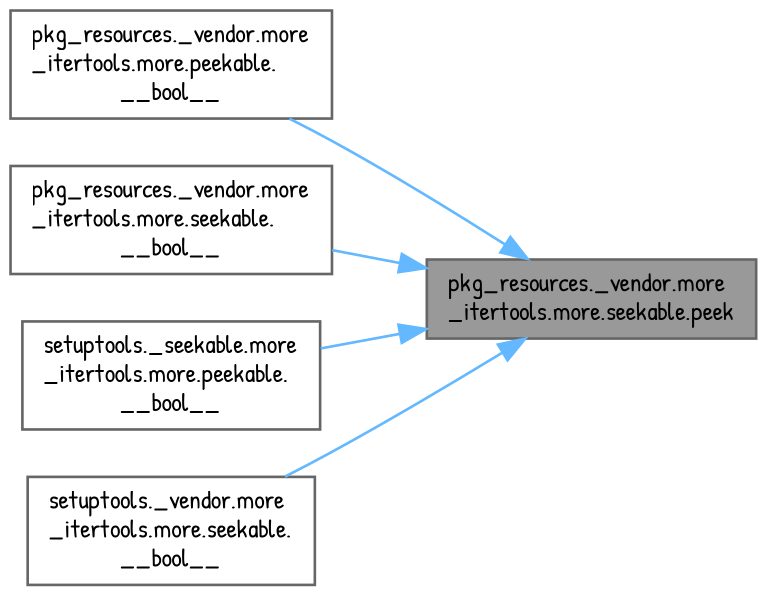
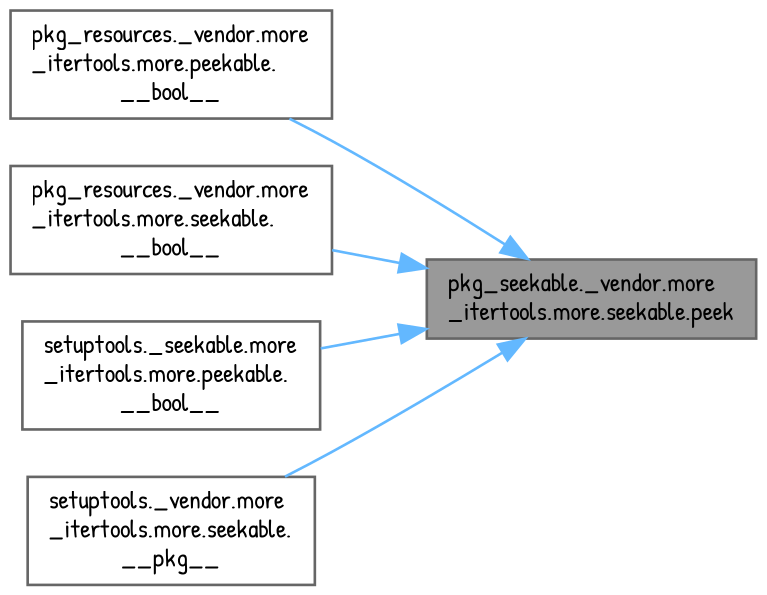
node "pkg_resources._vendor.more _itertools.more.seekable.peek": label "pkg_resources._vendor.more _itertools.more.seekable.peek" -> "pkg_seekable._vendor.more _itertools.more.seekable.peek"
node "setuptools._vendor.more _itertools.more.seekable. __bool__": label "setuptools._vendor.more _itertools.more.seekable. __bool__" -> "setuptools._vendor.more _itertools.more.seekable. __pkg__"
